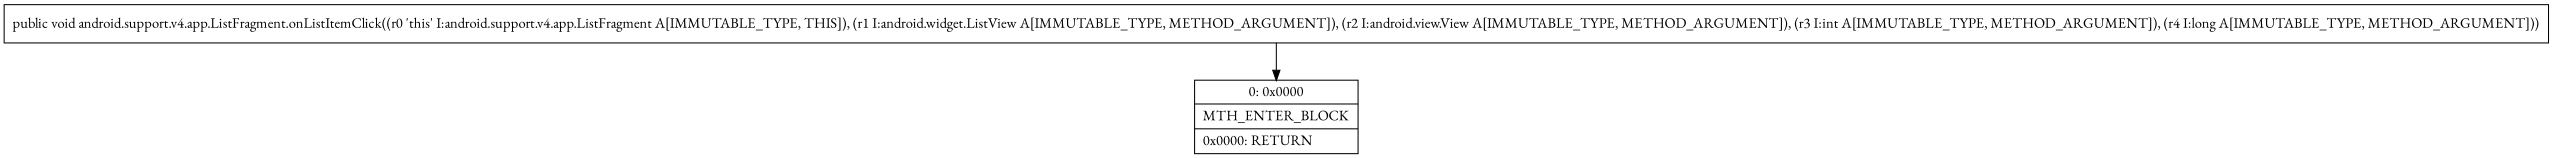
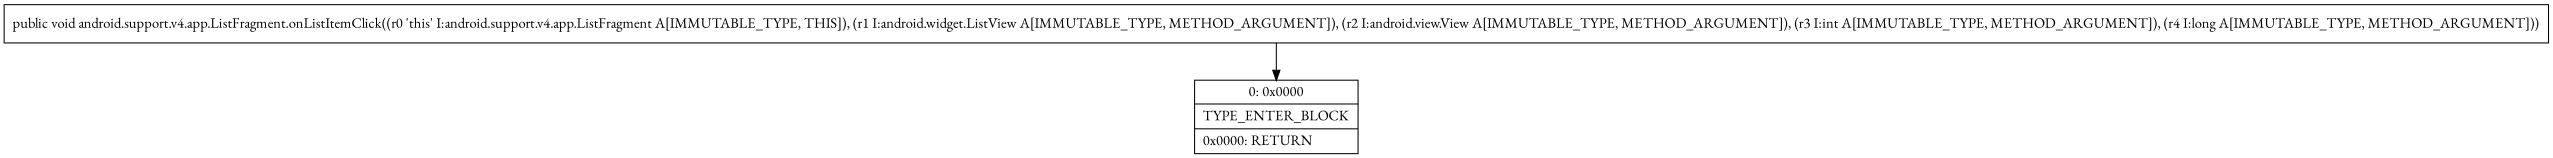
node "0: 0x0000": text "MTH_ENTER_BLOCK" -> "TYPE_ENTER_BLOCK"
